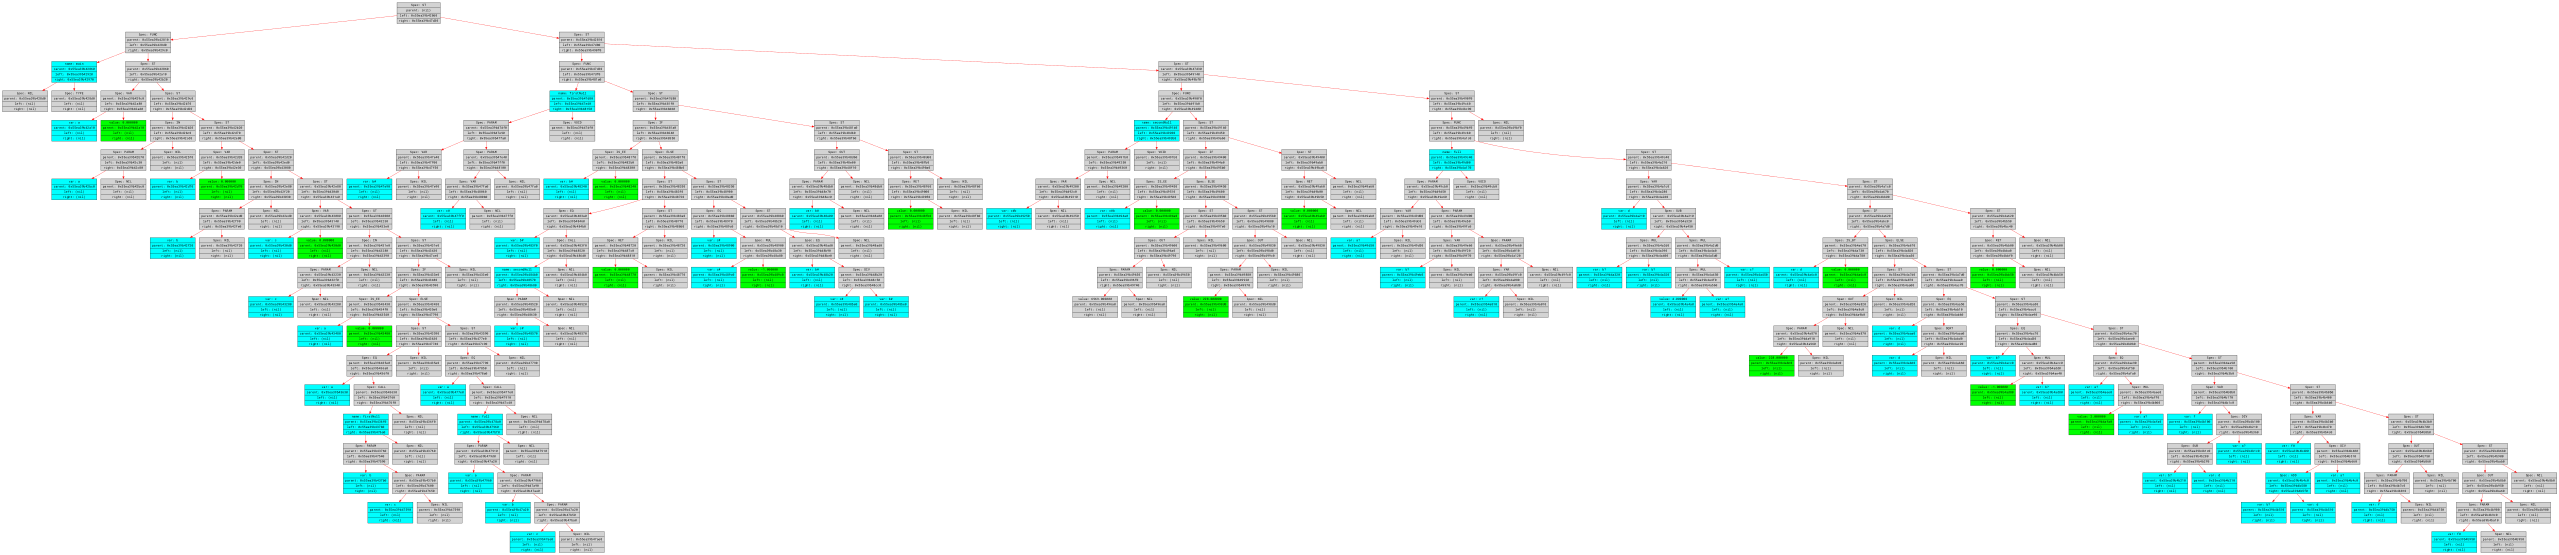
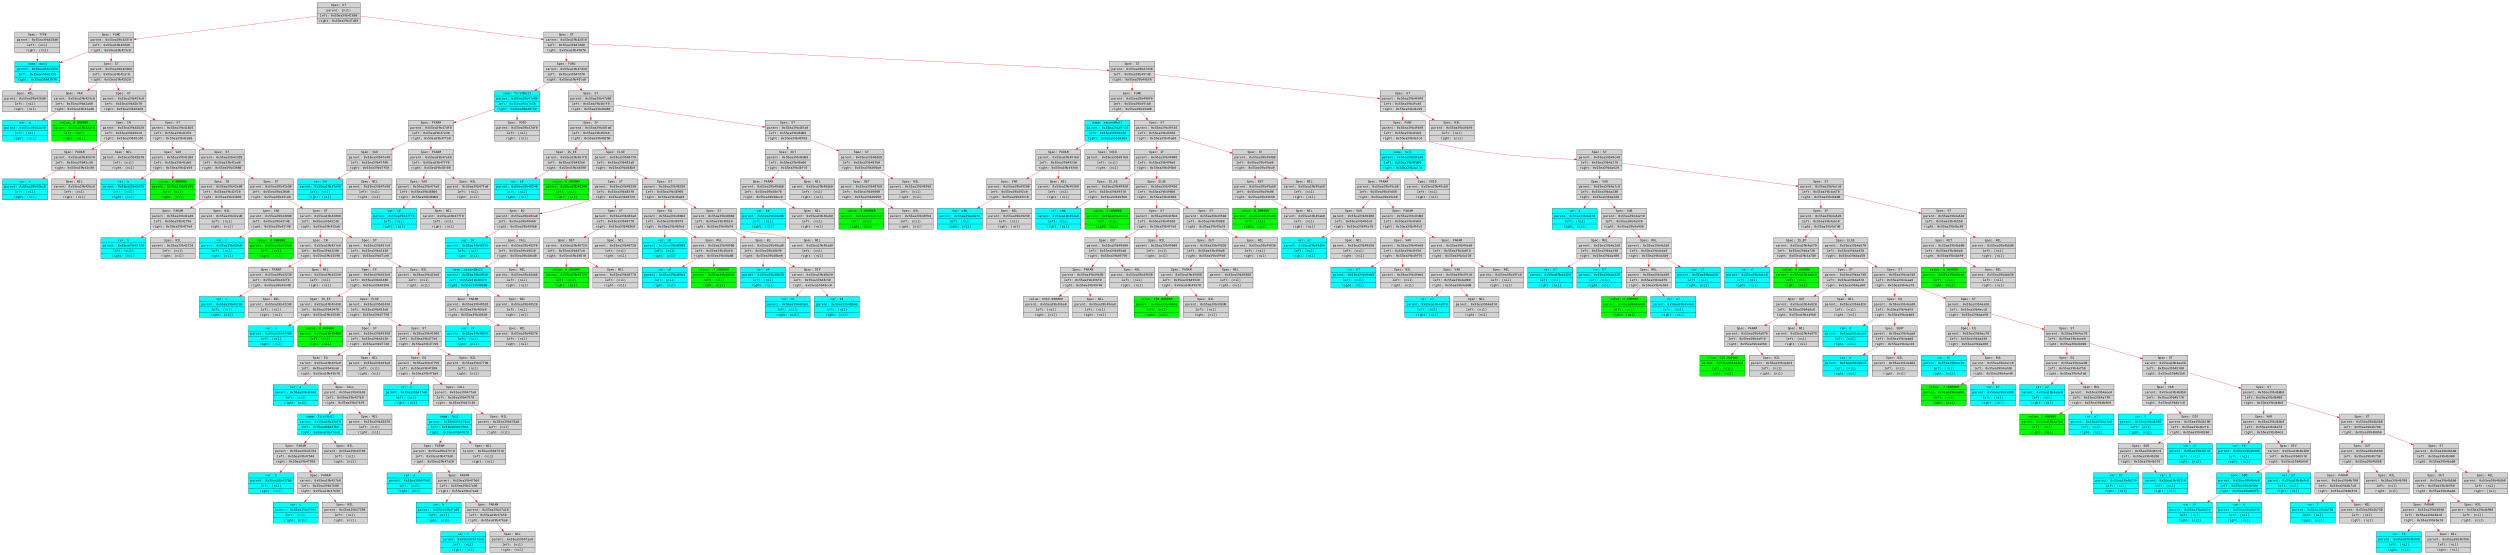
edge "name: main" -> "Spec: TYPE": reversed
node "value: 4.000000": fillcolor cyan -> green
